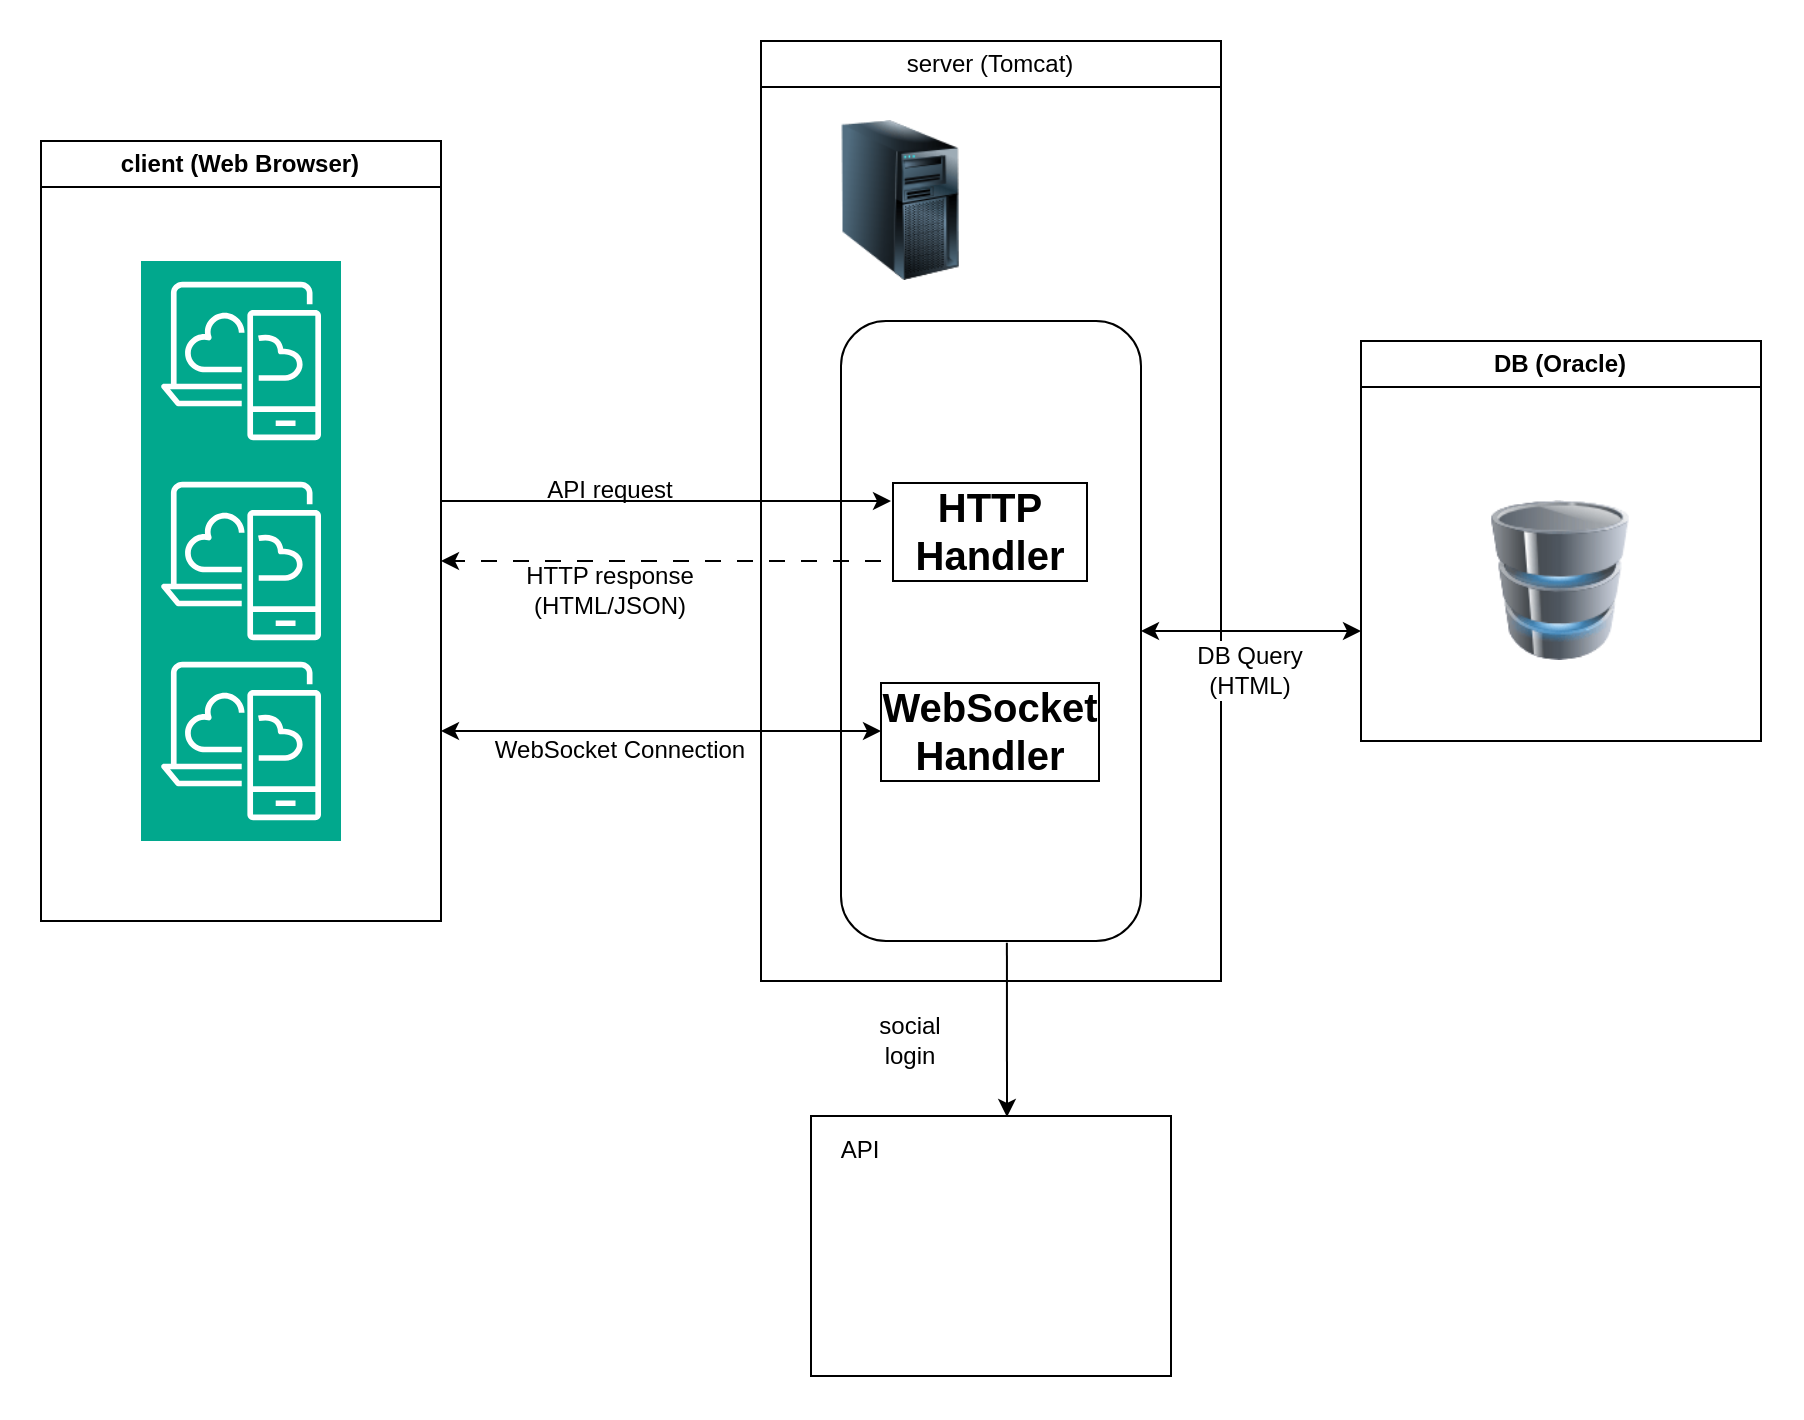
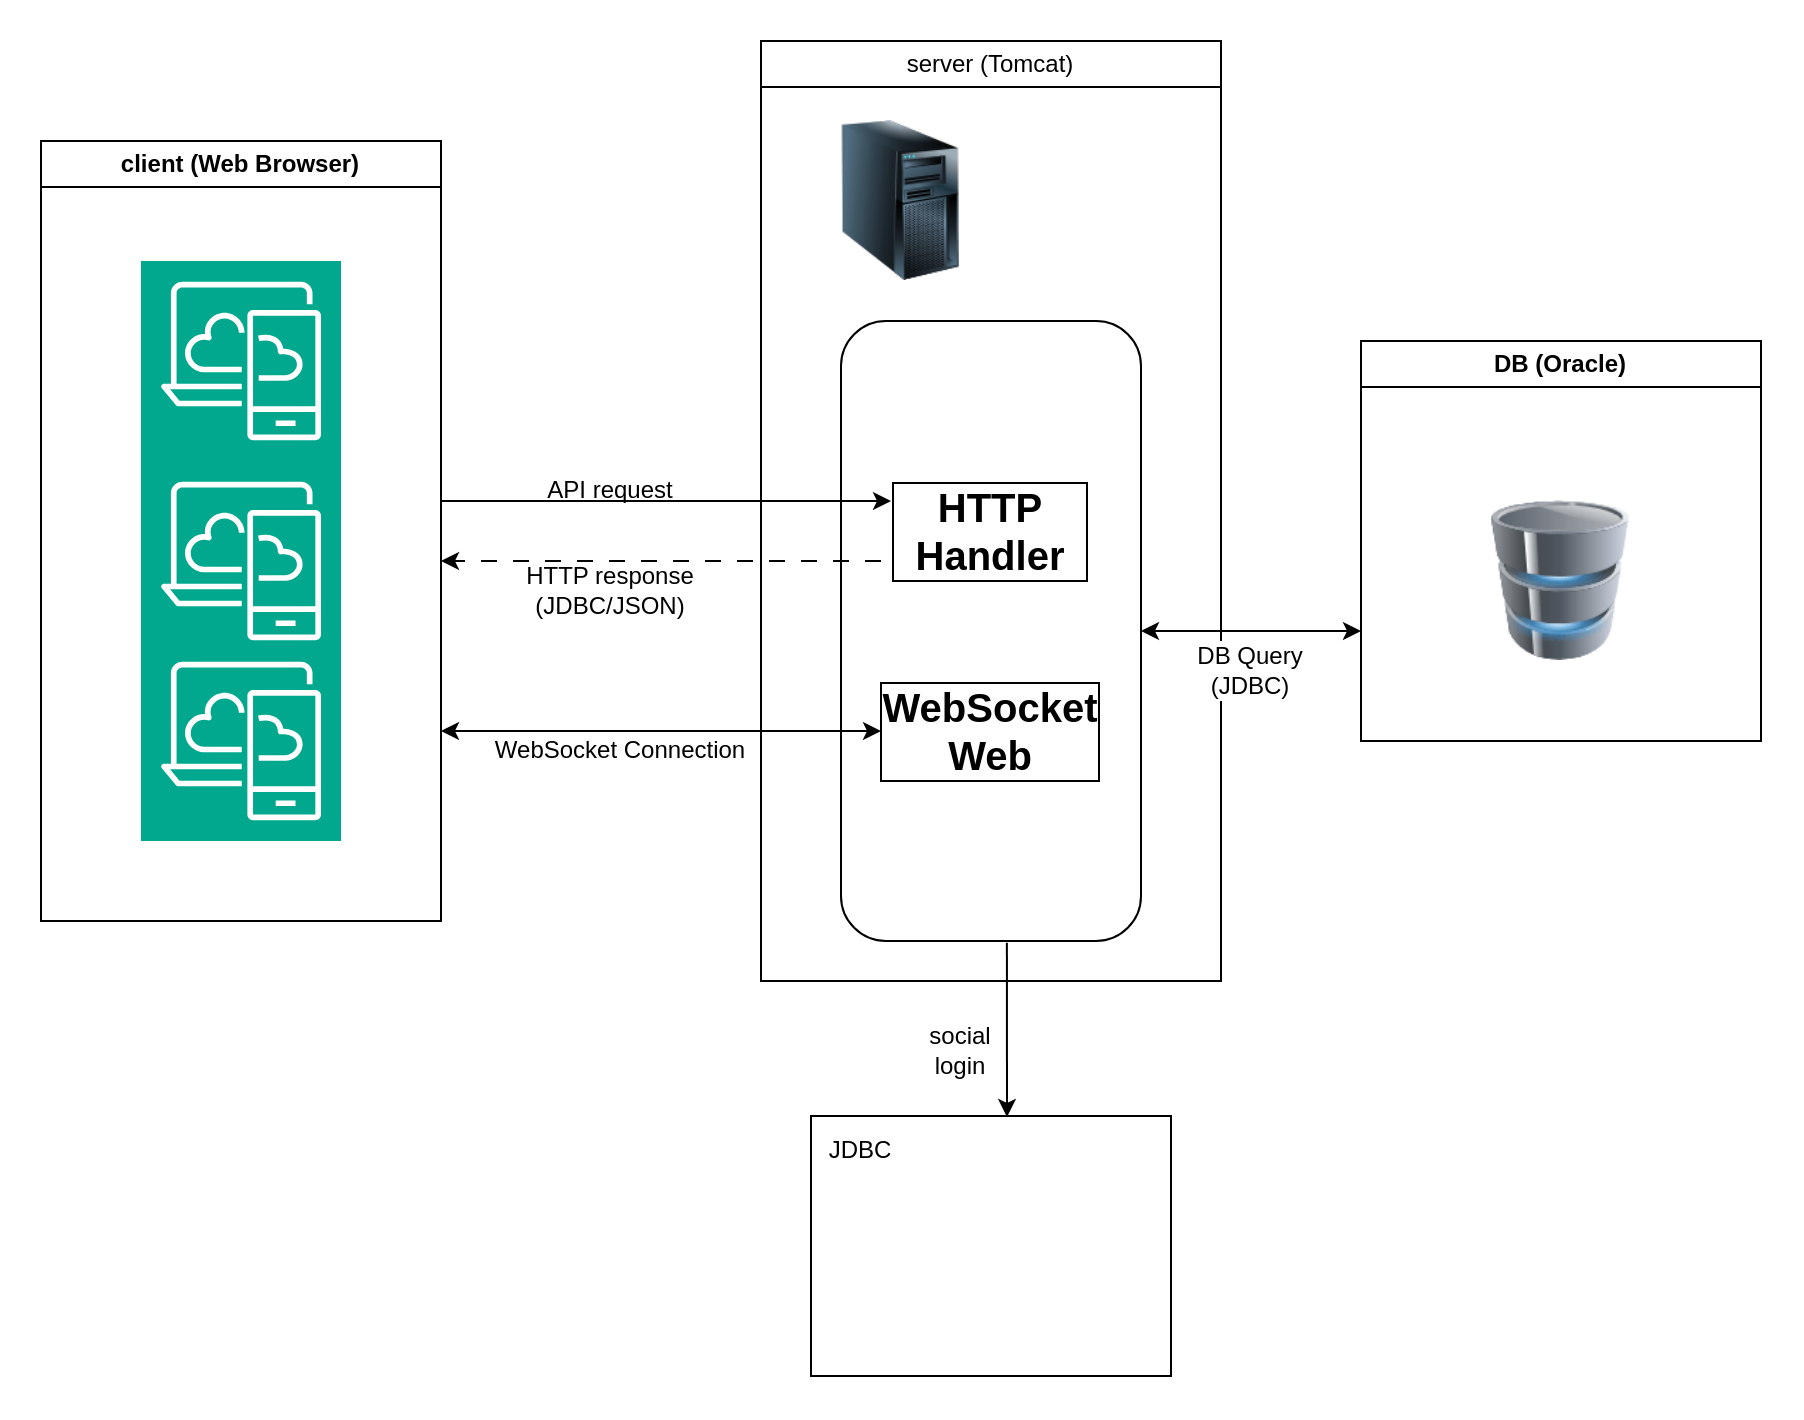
node "HTTP response (HTML/JSON)": label "HTTP response (HTML/JSON)" -> "HTTP response (JDBC/JSON)"
node "DB Query (HTML)": label "DB Query (HTML)" -> "DB Query (JDBC)"
node "WebSocket Handler": label "WebSocket Handler" -> "WebSocket Web"
node "social login": moved (911, 1041) -> (961, 1051)
node "API": label "API" -> "JDBC"
